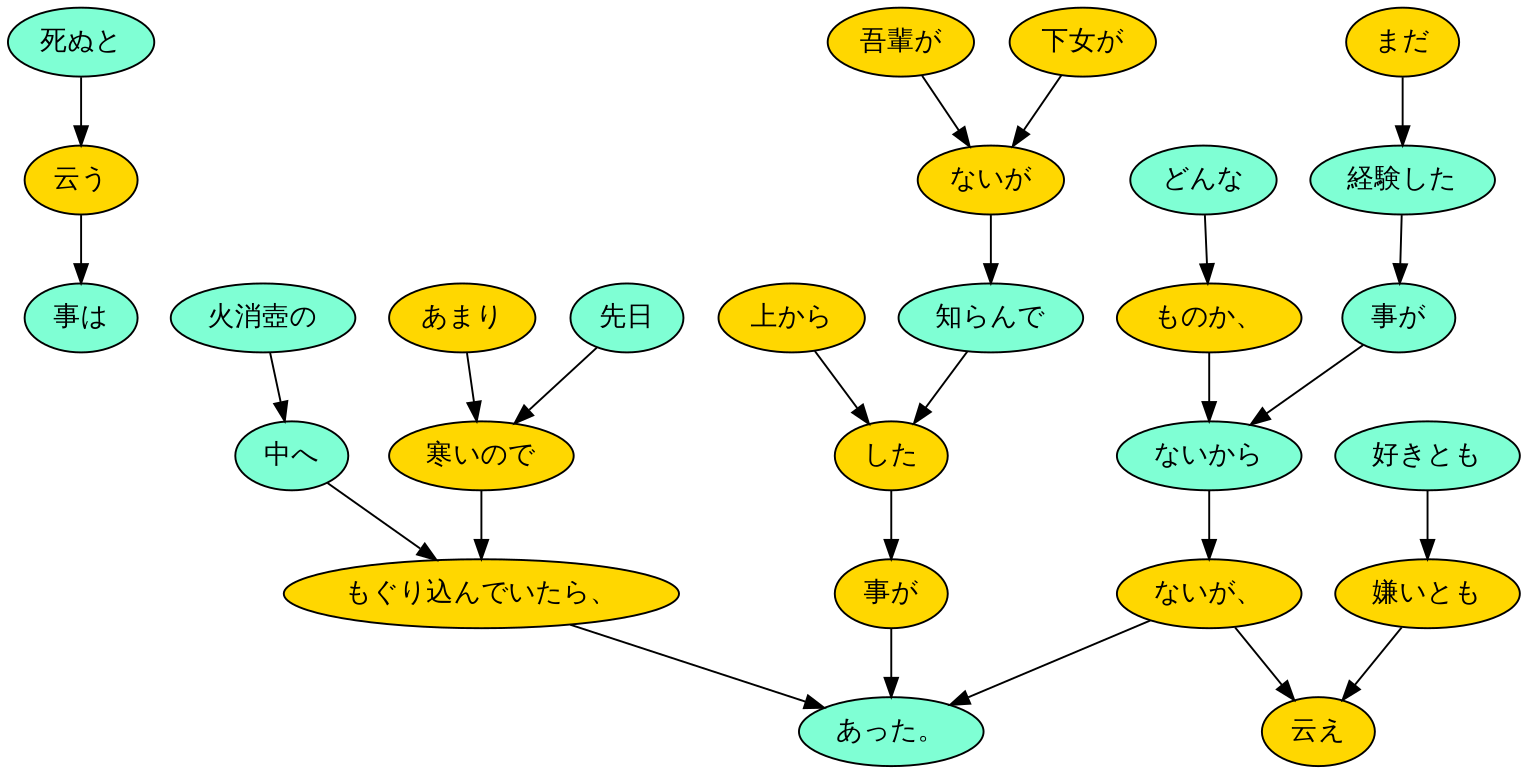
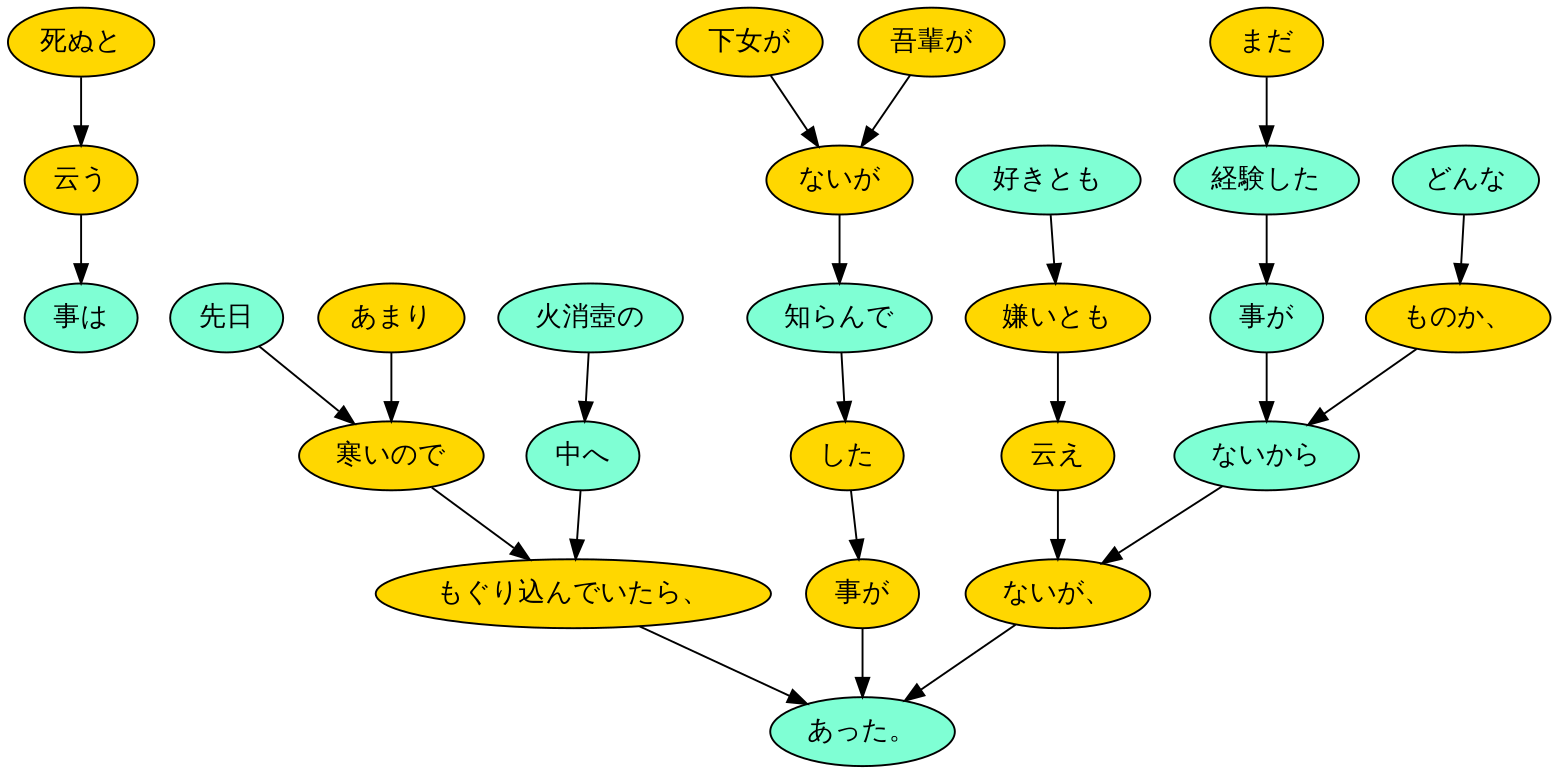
node "死ぬと": fillcolor aquamarine -> gold
node "上から": removed
edge "ないが、" -> "云え": reversed
